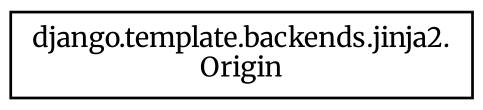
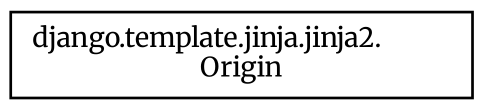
node "django.template.backends.jinja2. Origin": label "django.template.backends.jinja2. Origin" -> "django.template.jinja.jinja2. Origin"
